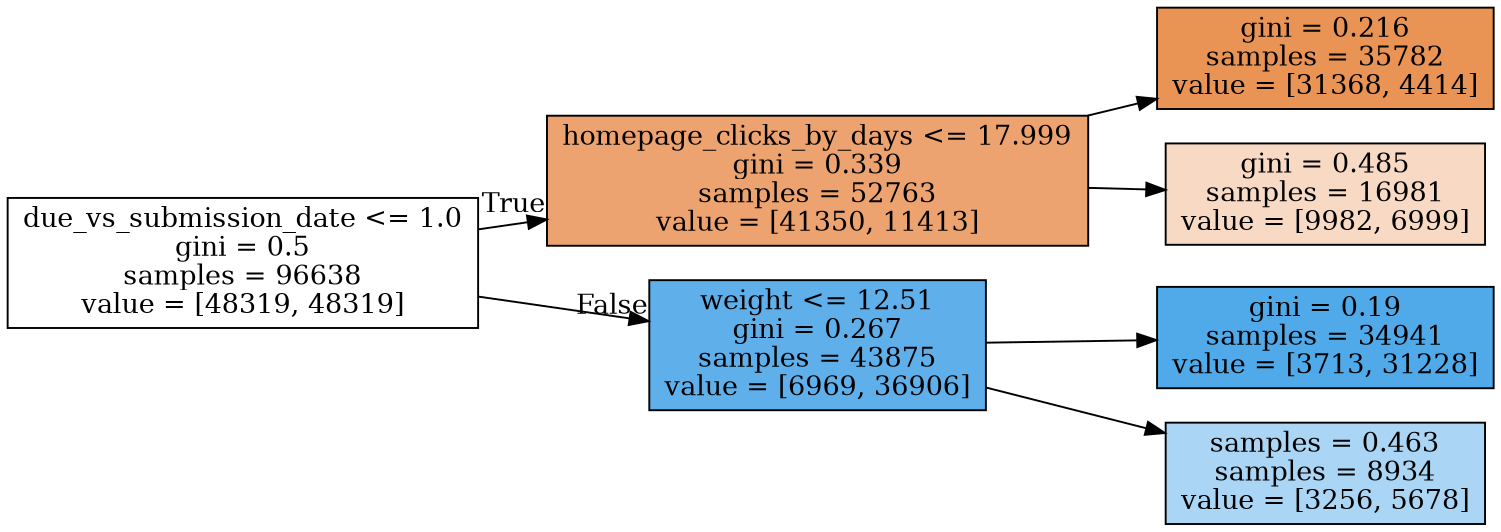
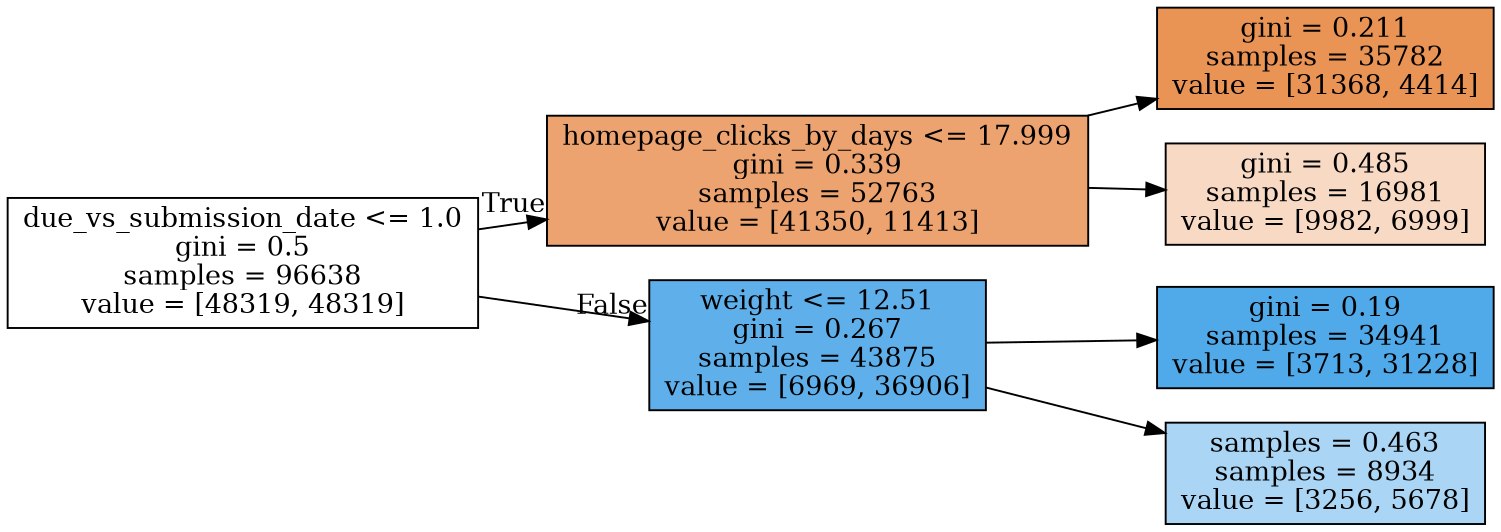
node "gini = 0.216 samples = 35782 value = [31368, 4414]": label "gini = 0.216 samples = 35782 value = [31368, 4414]" -> "gini = 0.211 samples = 35782 value = [31368, 4414]"
